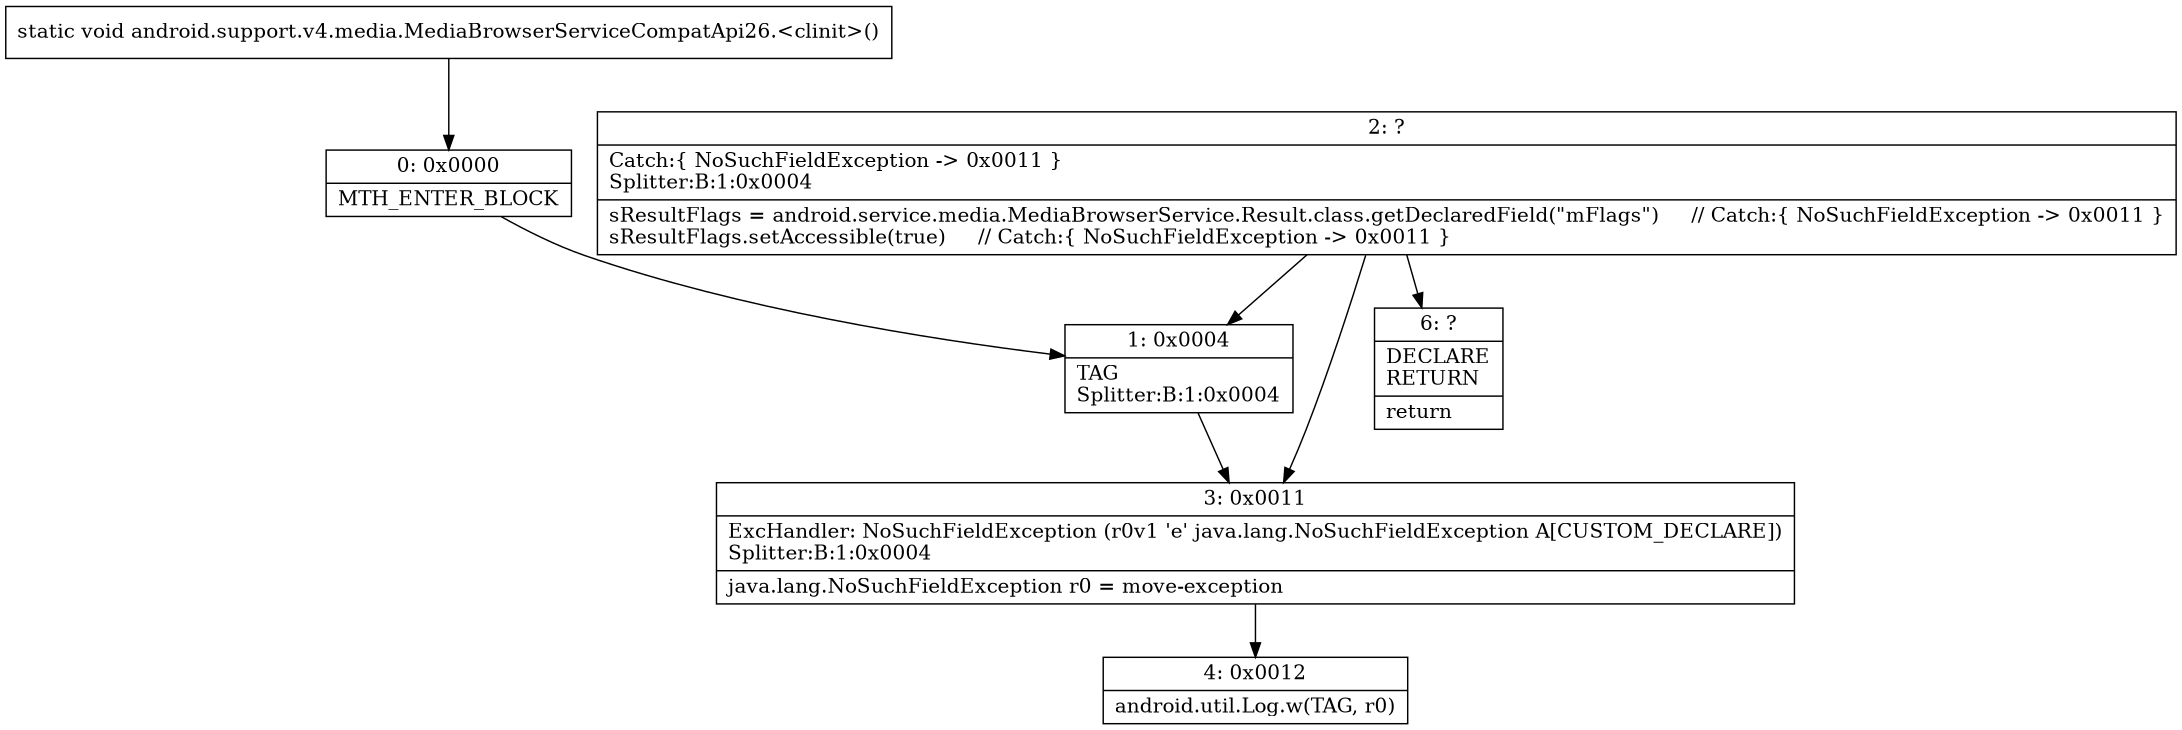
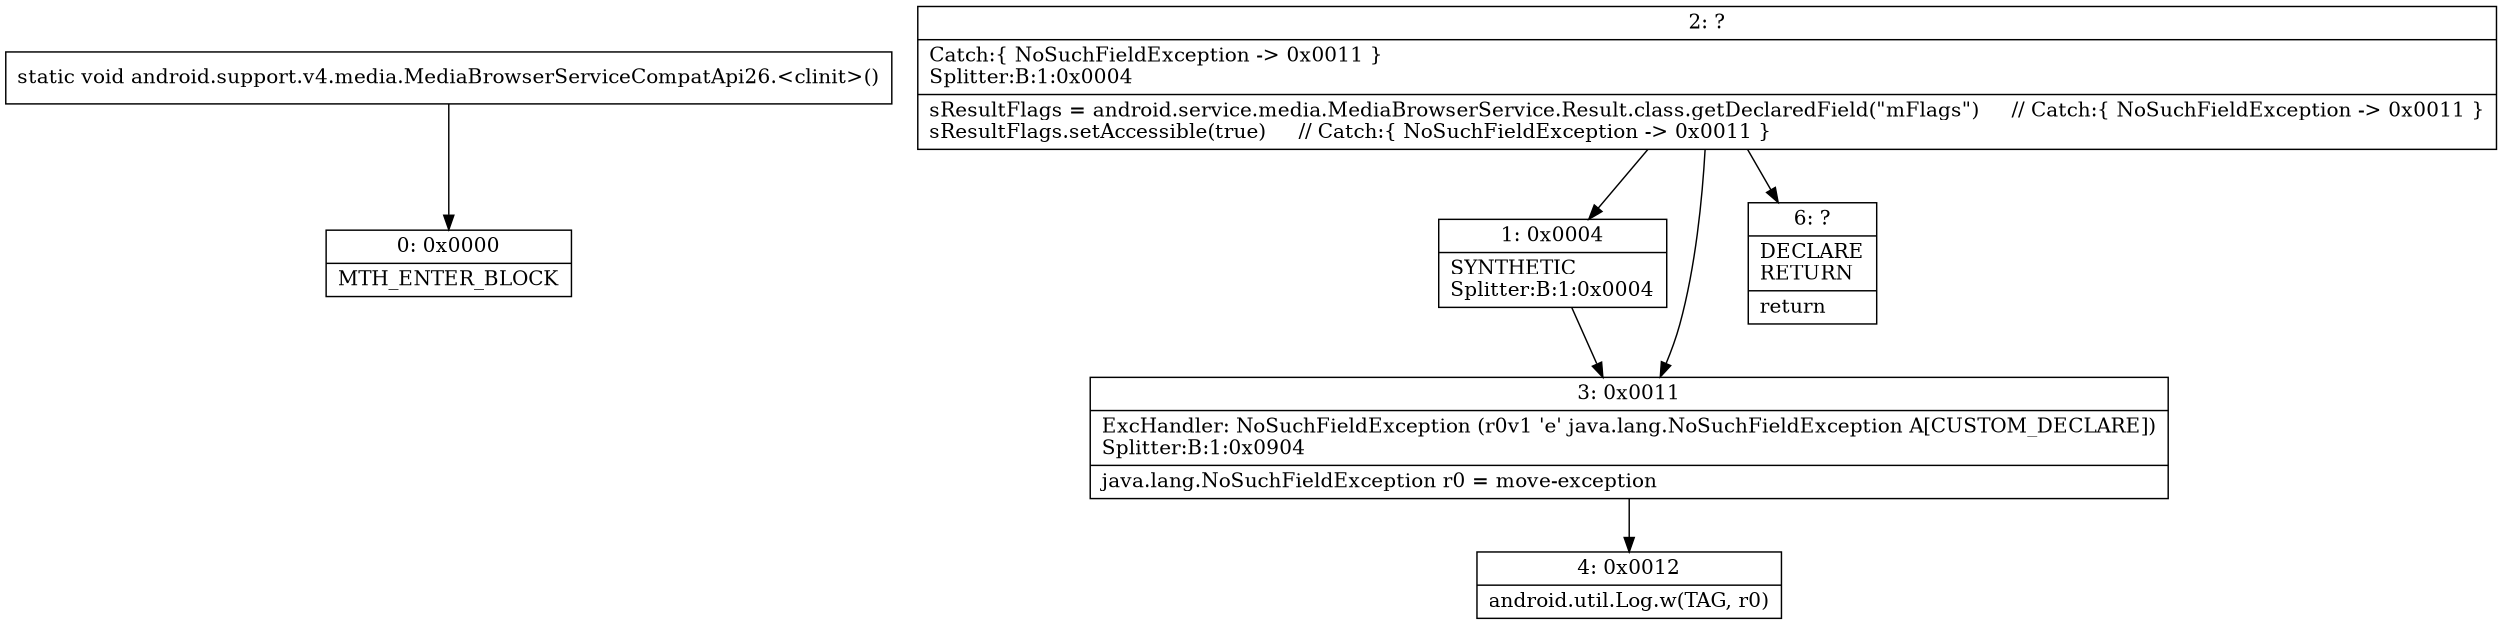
edge "0: 0x0000" -> "1: 0x0004": removed
node "1: 0x0004": text "TAG" -> "SYNTHETIC"
node "3: 0x0011": text "Splitter:B:1:0x0004" -> "Splitter:B:1:0x0904"
